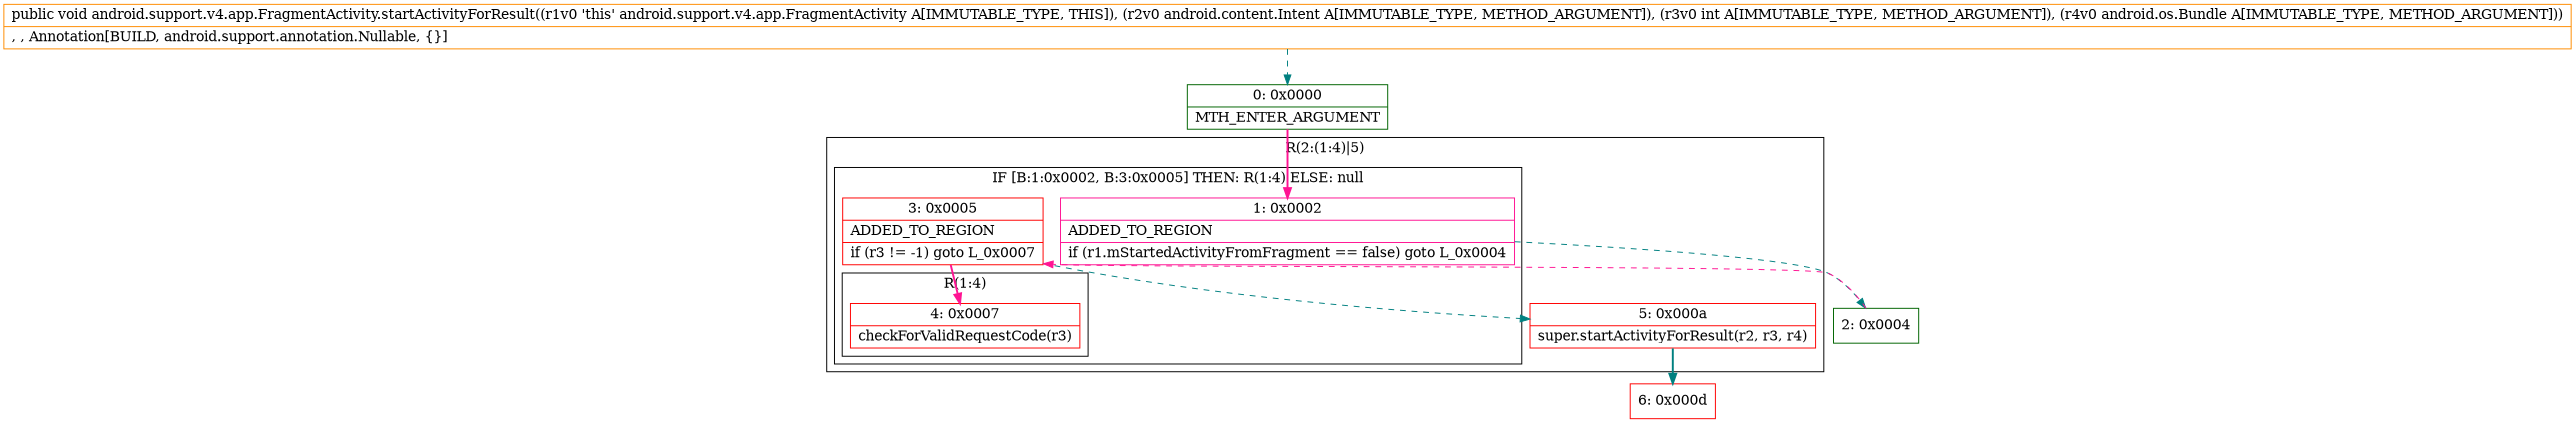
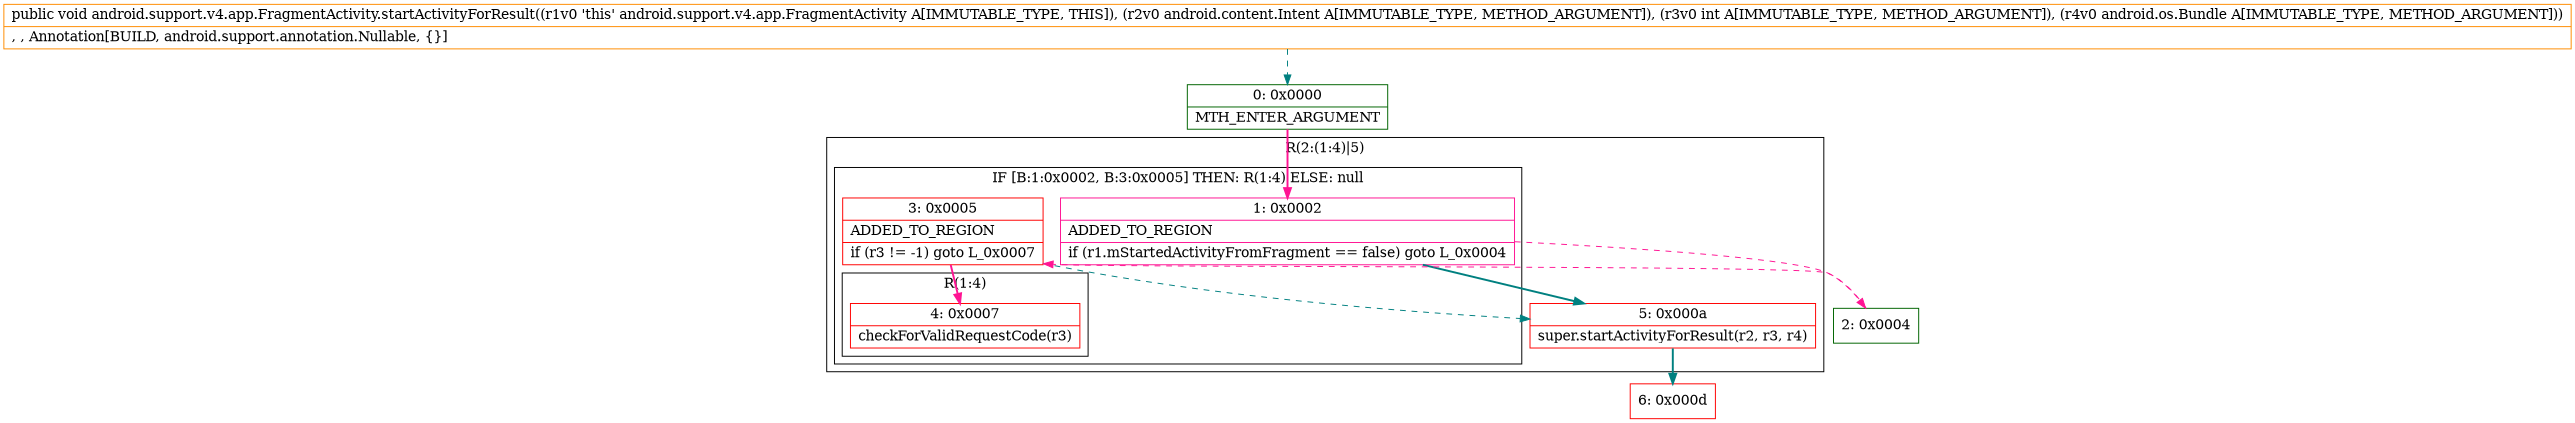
edge "1: 0x0002" -> "2: 0x0004": color teal -> deeppink
edge "1: 0x0002" -> "5: 0x000a": added
